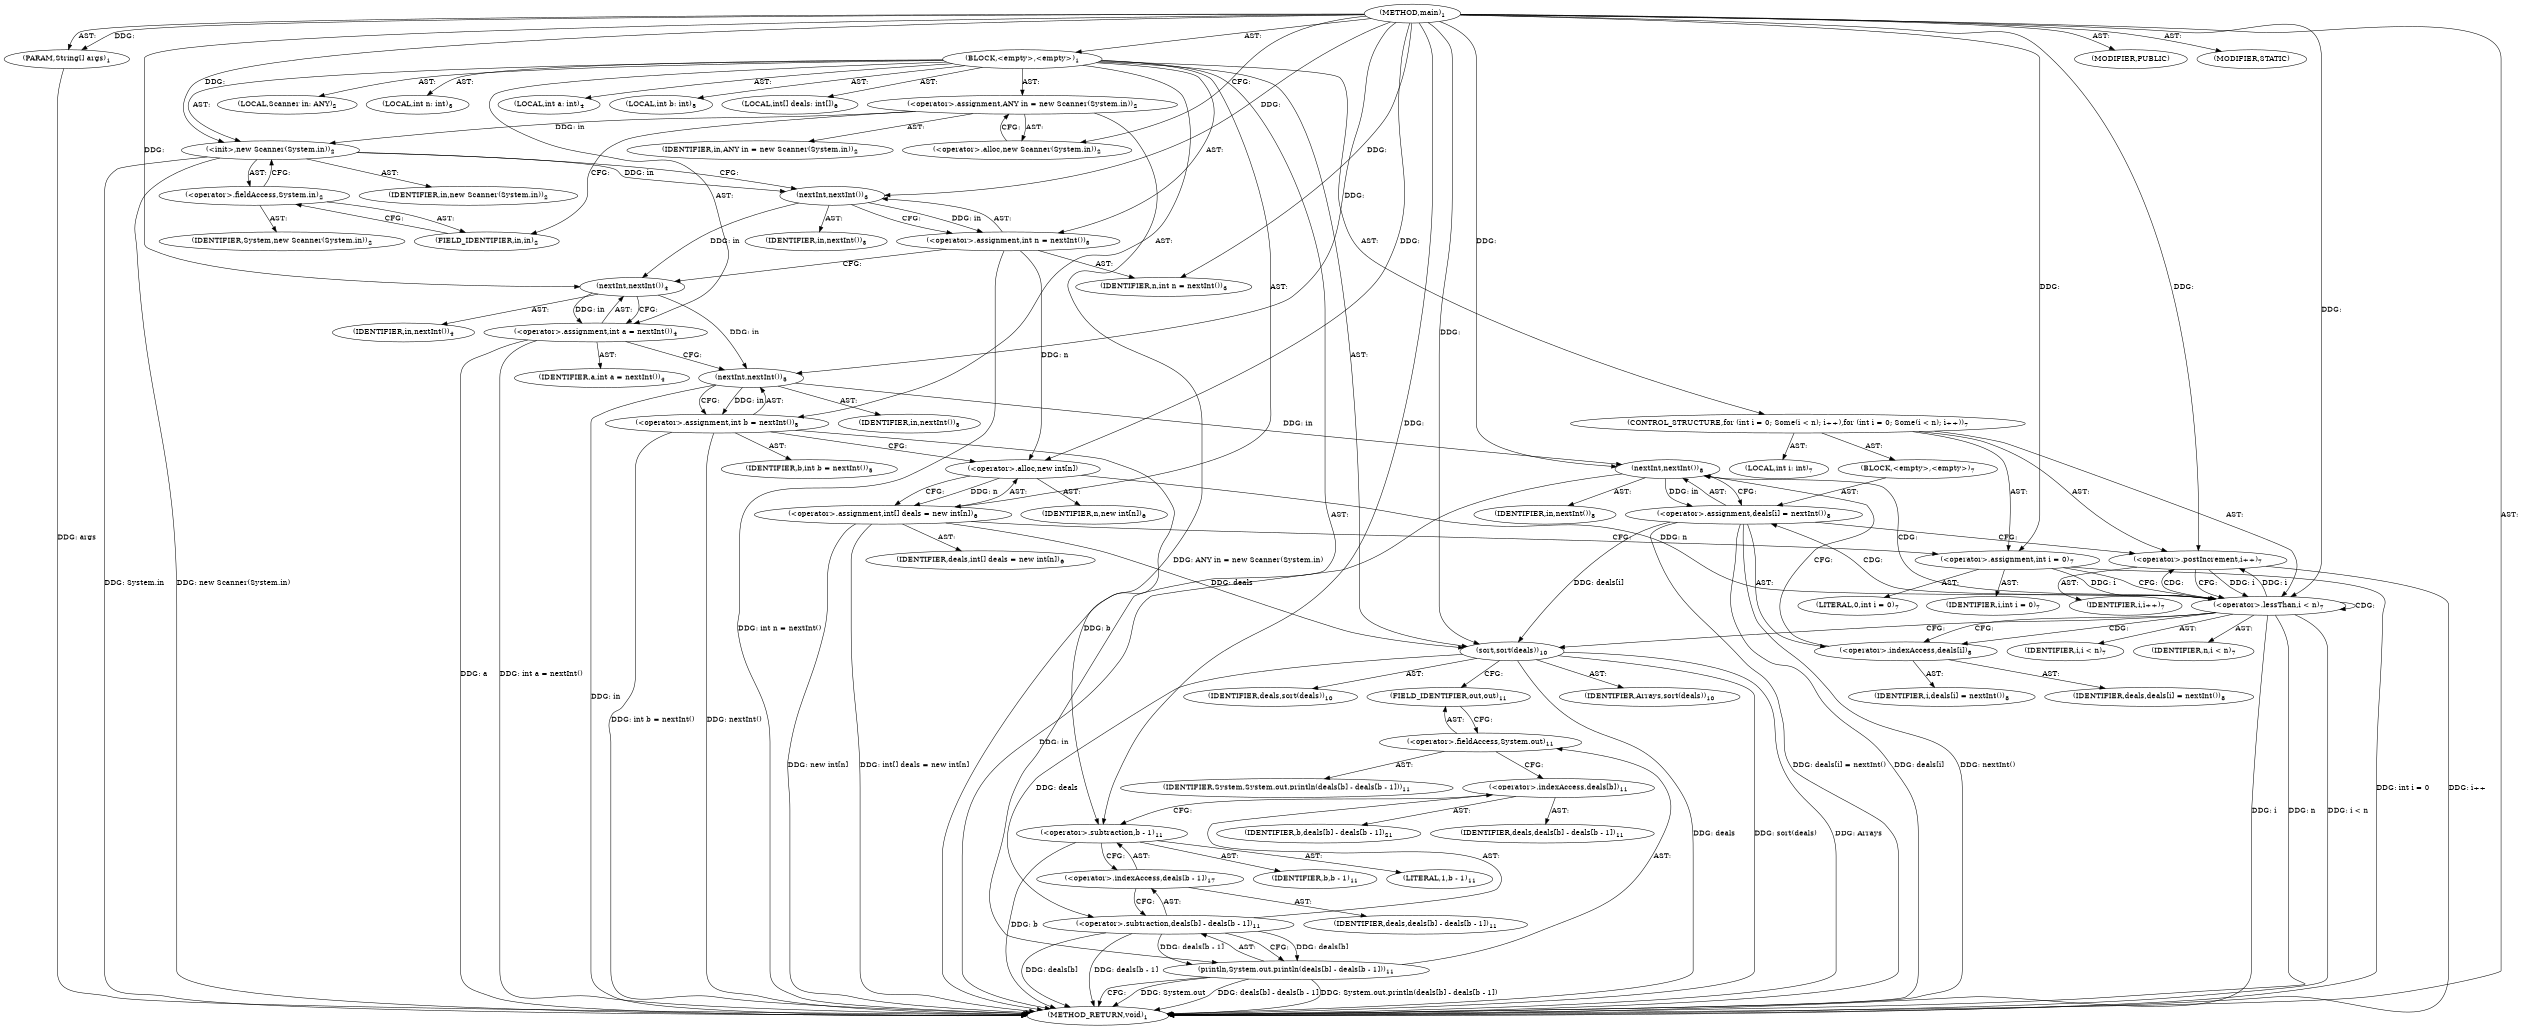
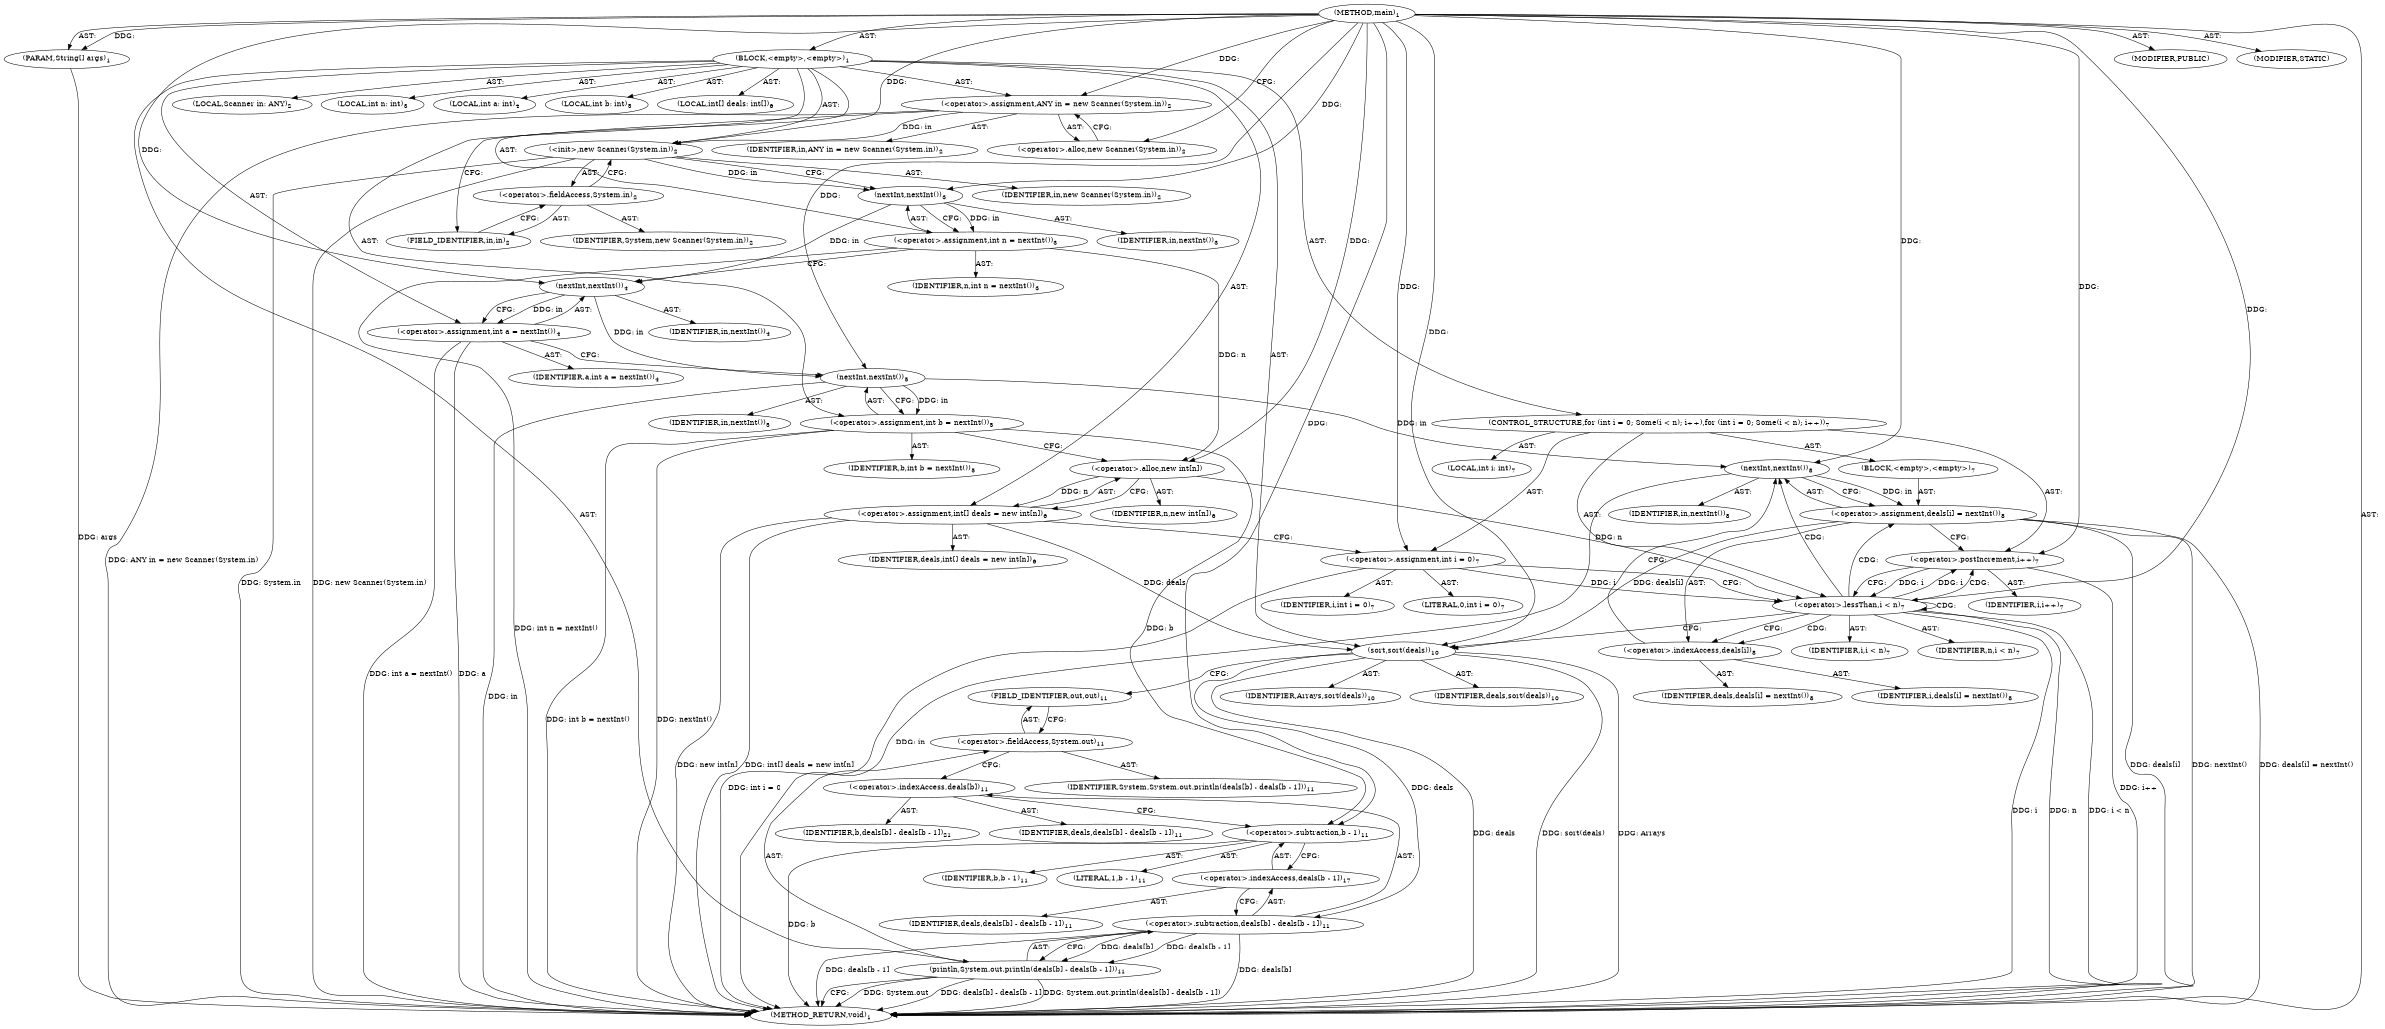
edge "(METHOD,main)" -> "(IDENTIFIER,n,int n = nextInt())": now "(METHOD,main)" -> "(<operator>.assignment,ANY in = new Scanner(System.in))"
